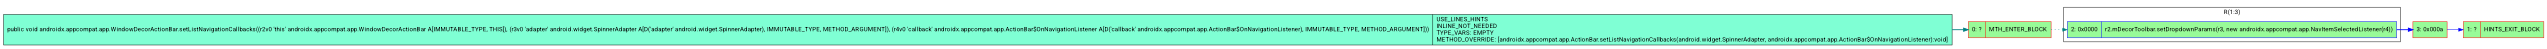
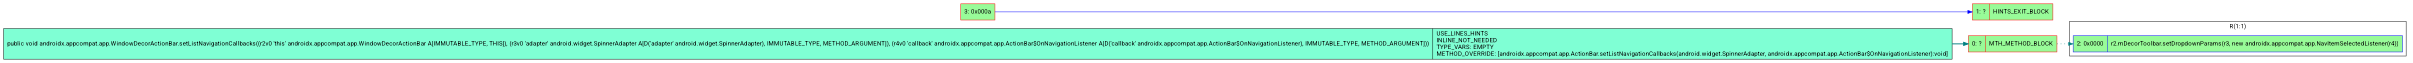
cluster "R(1:3)": label "R(1:3)" -> "R(1:1)"
node "0: ?": text "MTH_ENTER_BLOCK" -> "MTH_METHOD_BLOCK"
edge "2: 0x0000" -> "3: 0x000a": removed
